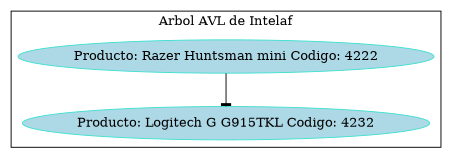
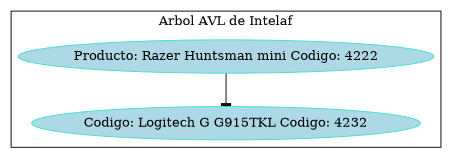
node "Producto: Logitech G G915TKL Codigo: 4232": label "Producto: Logitech G G915TKL Codigo: 4232" -> "Codigo: Logitech G G915TKL Codigo: 4232"
